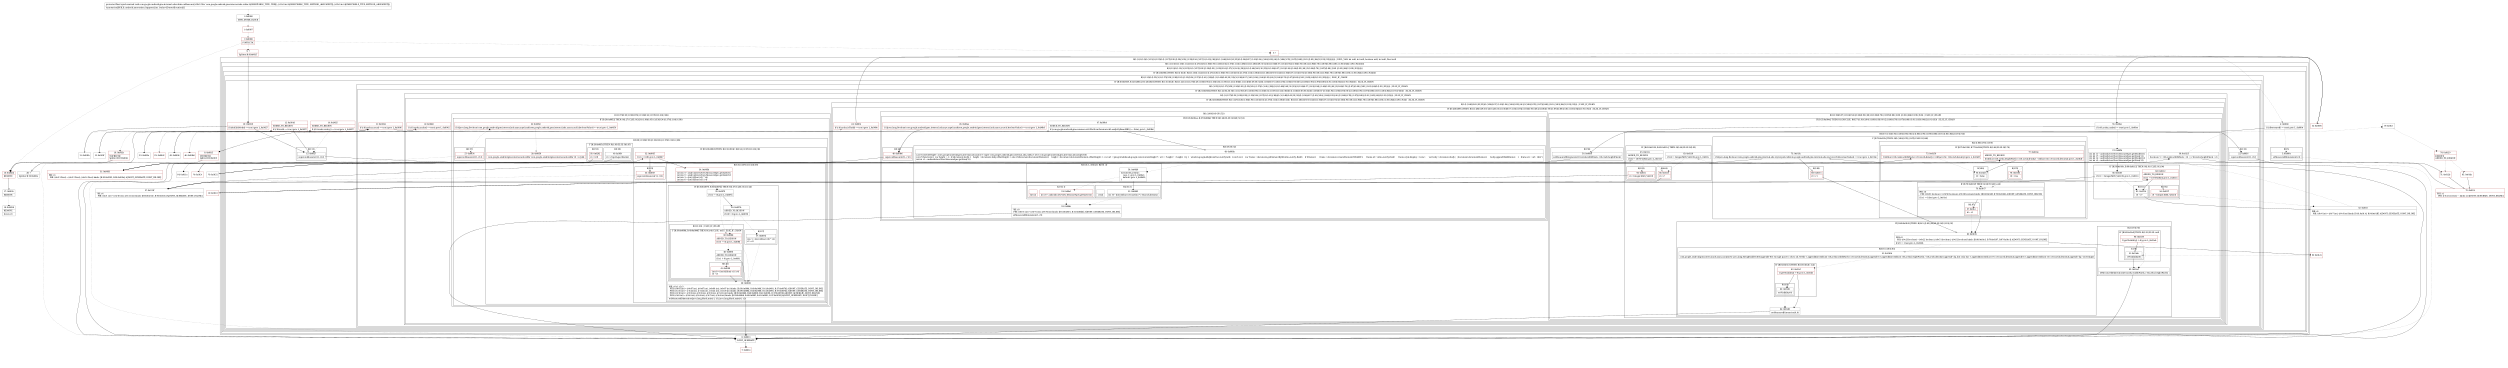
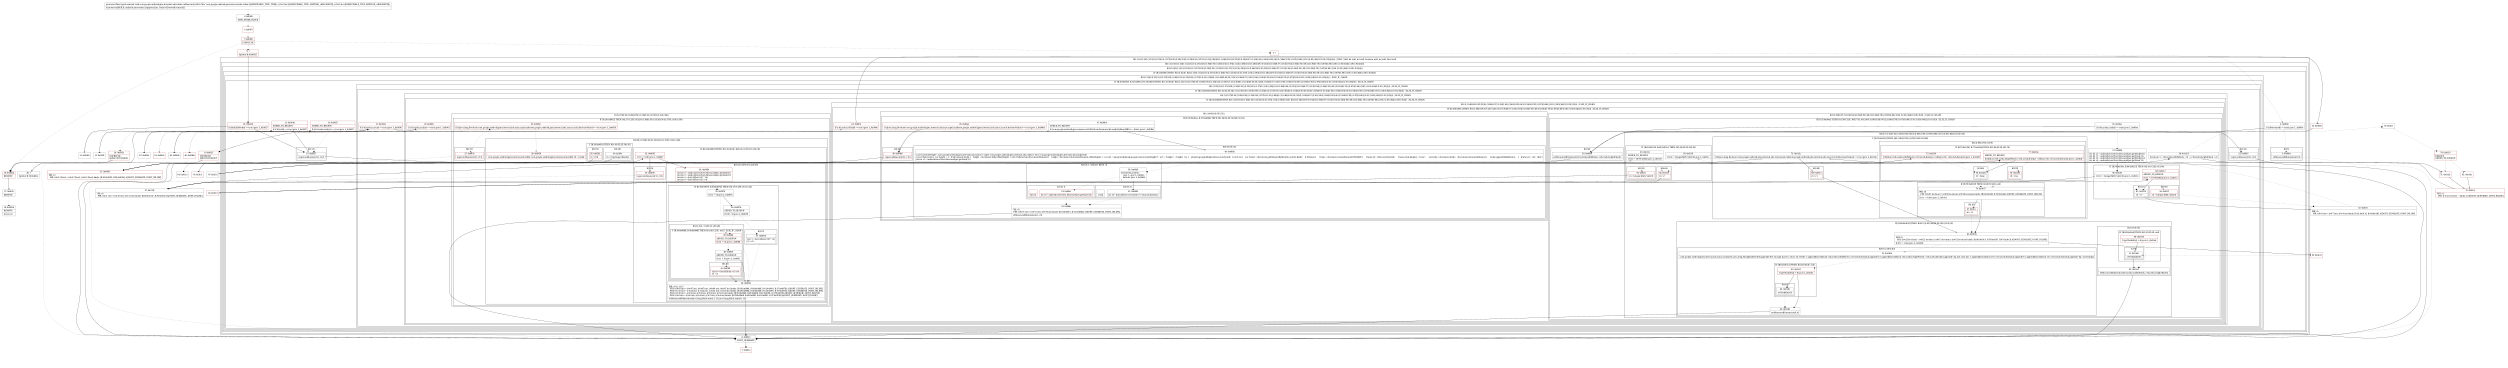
edge "54: 0x00e6" -> "55: 0x00ec": now "54: 0x00e6" -> "56: 0x00ee"
